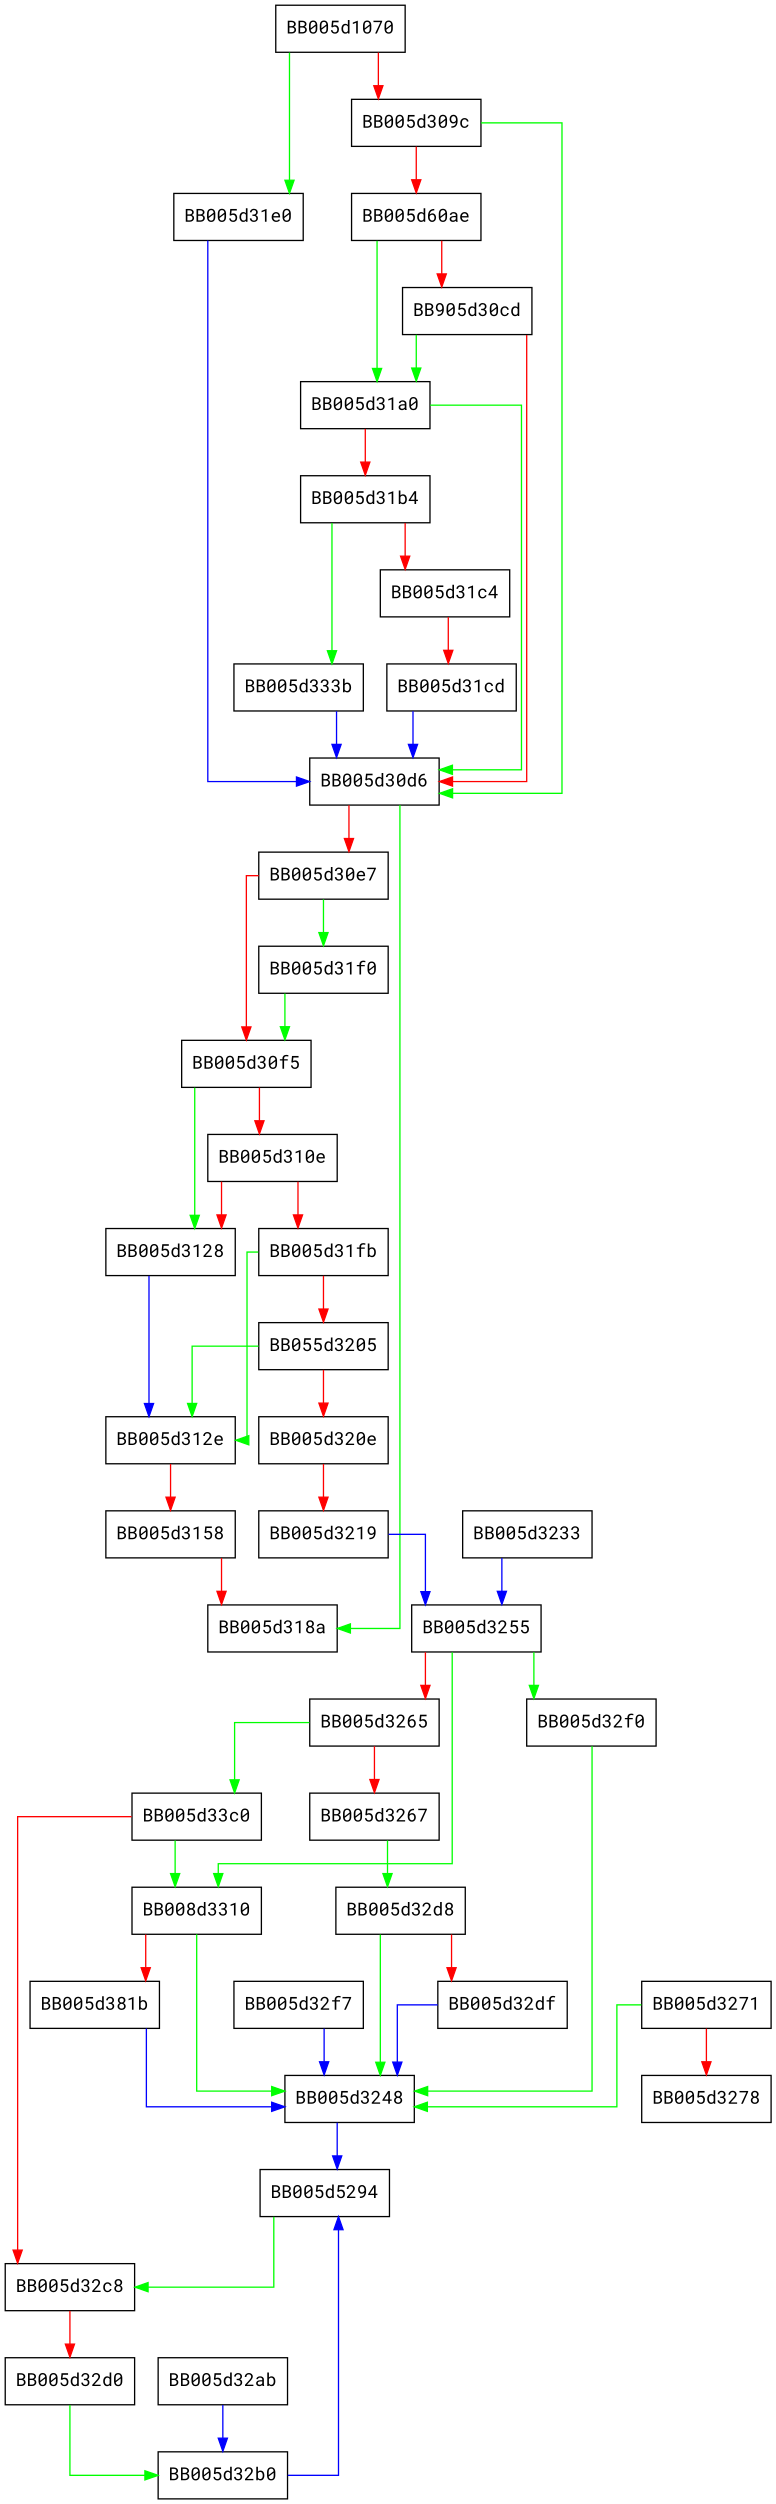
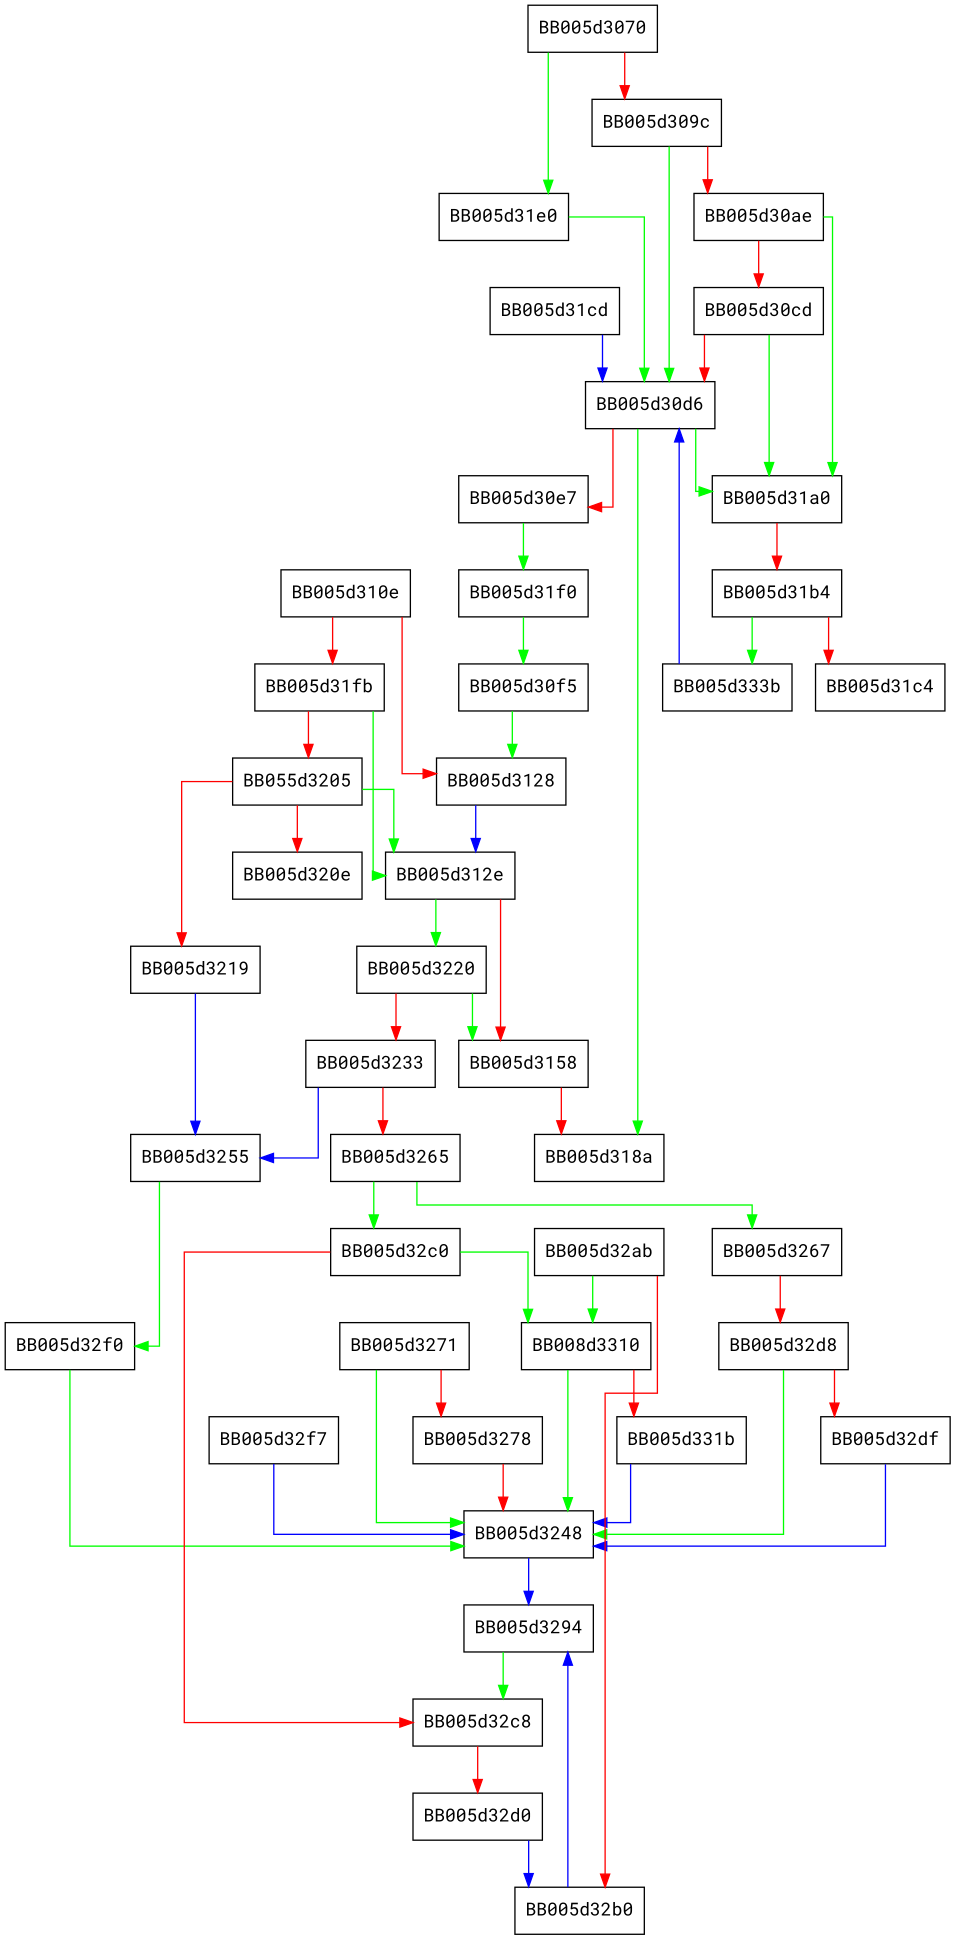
node "BB005d1070": label "BB005d1070" -> "BB005d3070"
node "BB005d60ae": label "BB005d60ae" -> "BB005d30ae"
node "BB905d30cd": label "BB905d30cd" -> "BB005d30cd"
edge "BB005d31e0" -> "BB005d30d6": color blue -> green
edge "BB005d31a0" -> "BB005d30d6": reversed
edge "BB005d31c4" -> "BB005d31cd": removed
edge "BB005d30e7" -> "BB005d30f5": removed
node "BB005d3220": added
edge "BB005d30f5" -> "BB005d310e": removed
edge "BB005d320e" -> "BB005d3219": now "BB055d3205" -> "BB005d3219"
edge "BB005d3278" -> "BB005d3248": added
edge "BB005d3255" -> "BB005d3265": now "BB005d3233" -> "BB005d3265"
edge "BB005d3265" -> "BB005d3267": color red -> green
node "BB005d33c0": label "BB005d33c0" -> "BB005d32c0"
edge "BB005d3267" -> "BB005d32d8": color green -> red
edge "BB005d3255" -> "BB008d3310": now "BB005d32ab" -> "BB008d3310"
node "BB005d381b": label "BB005d381b" -> "BB005d331b"
node "BB005d5294": label "BB005d5294" -> "BB005d3294"
edge "BB005d32ab" -> "BB005d32b0": color blue -> red
edge "BB005d32d0" -> "BB005d32b0": color green -> blue
